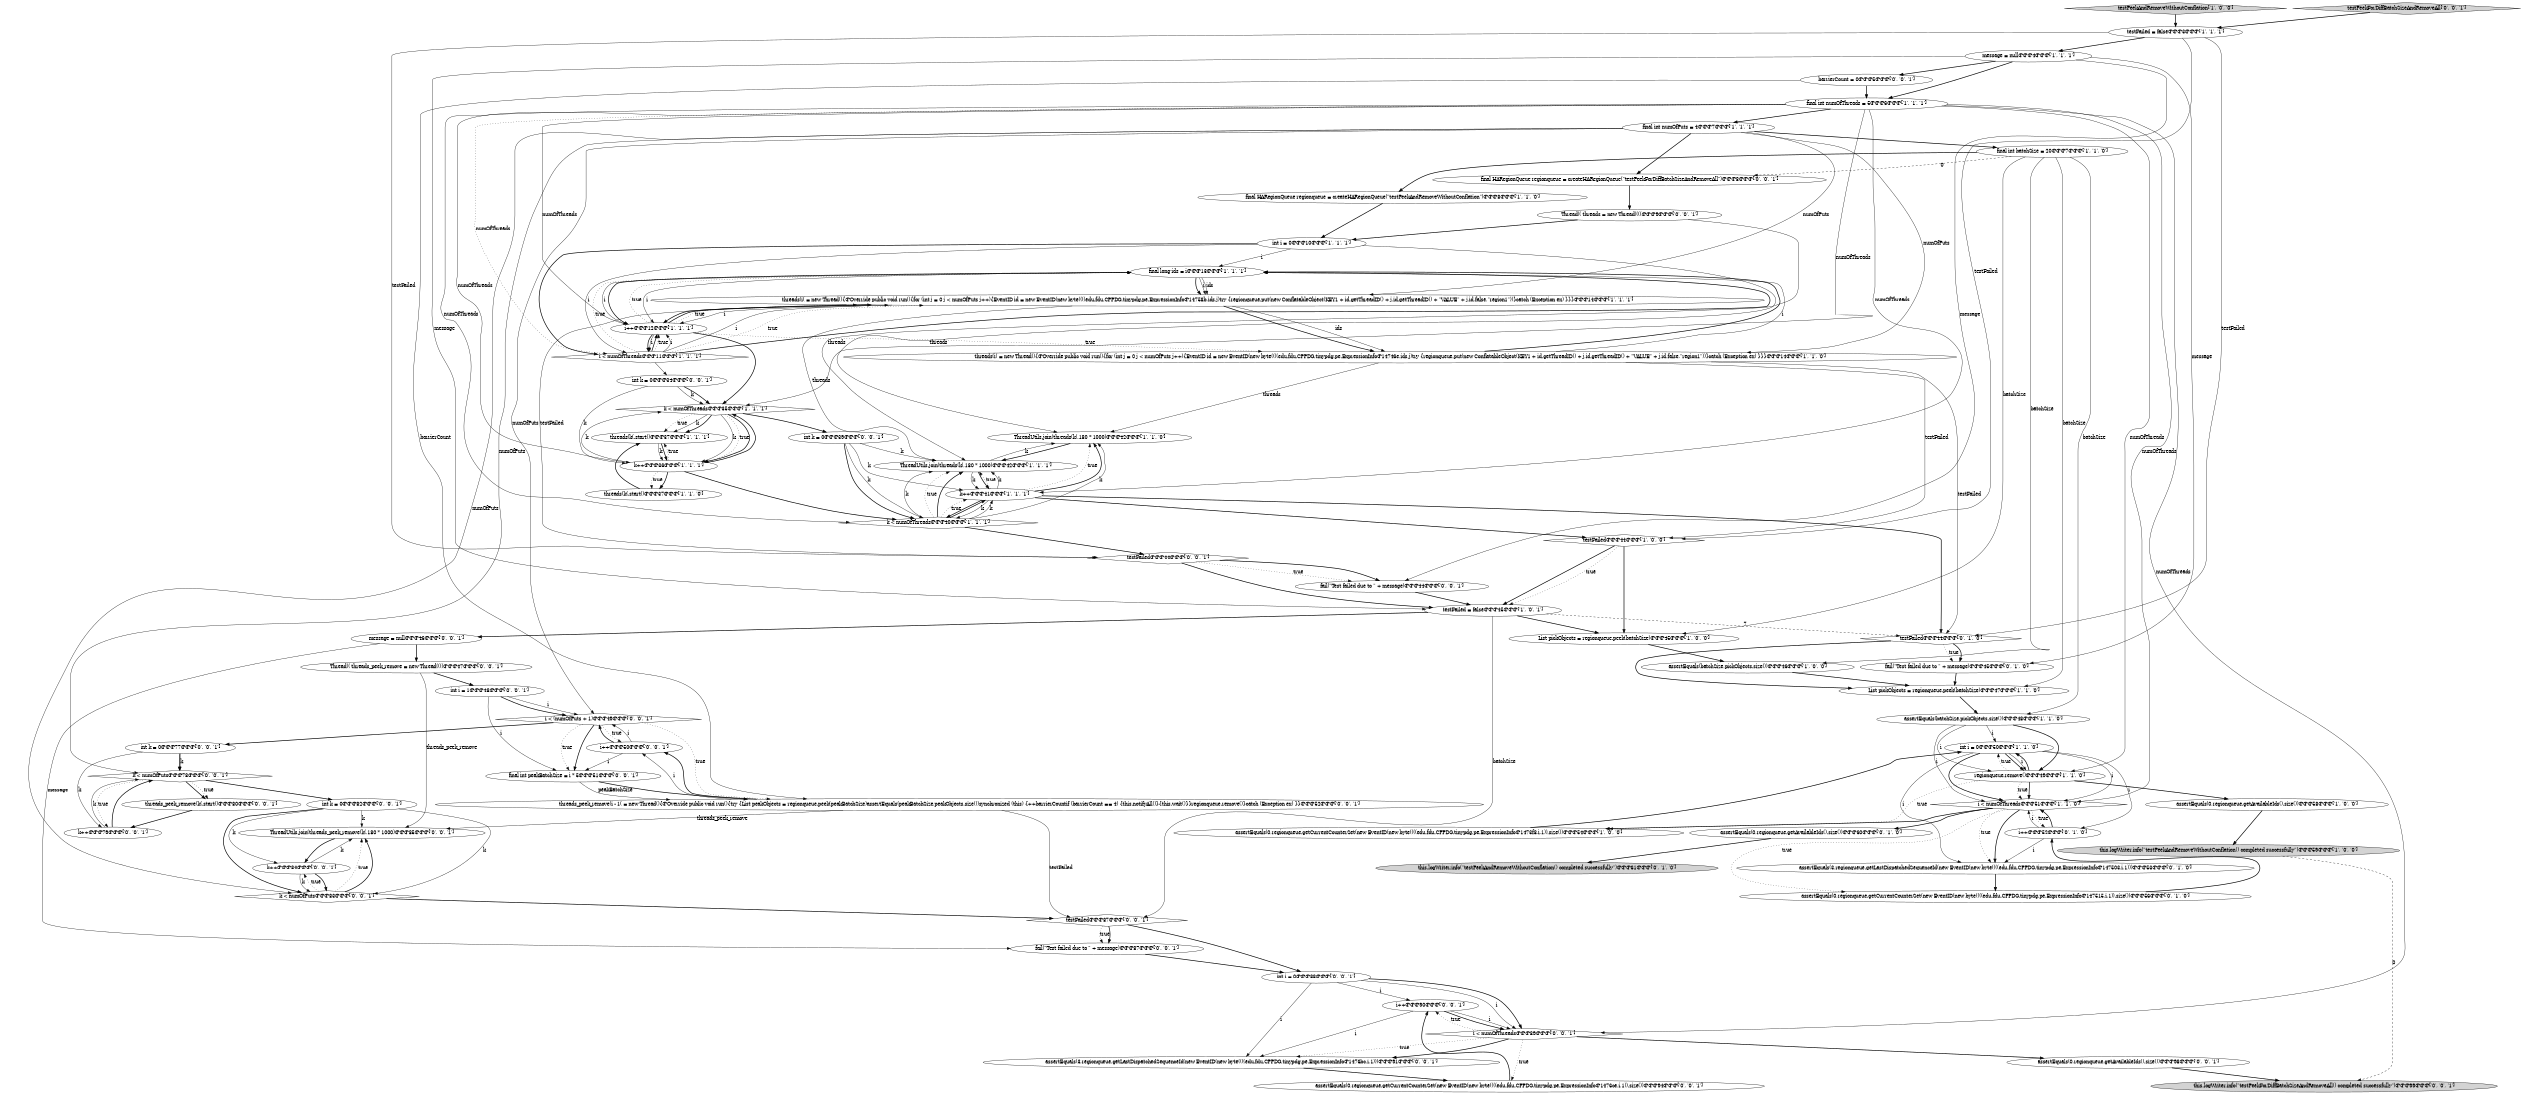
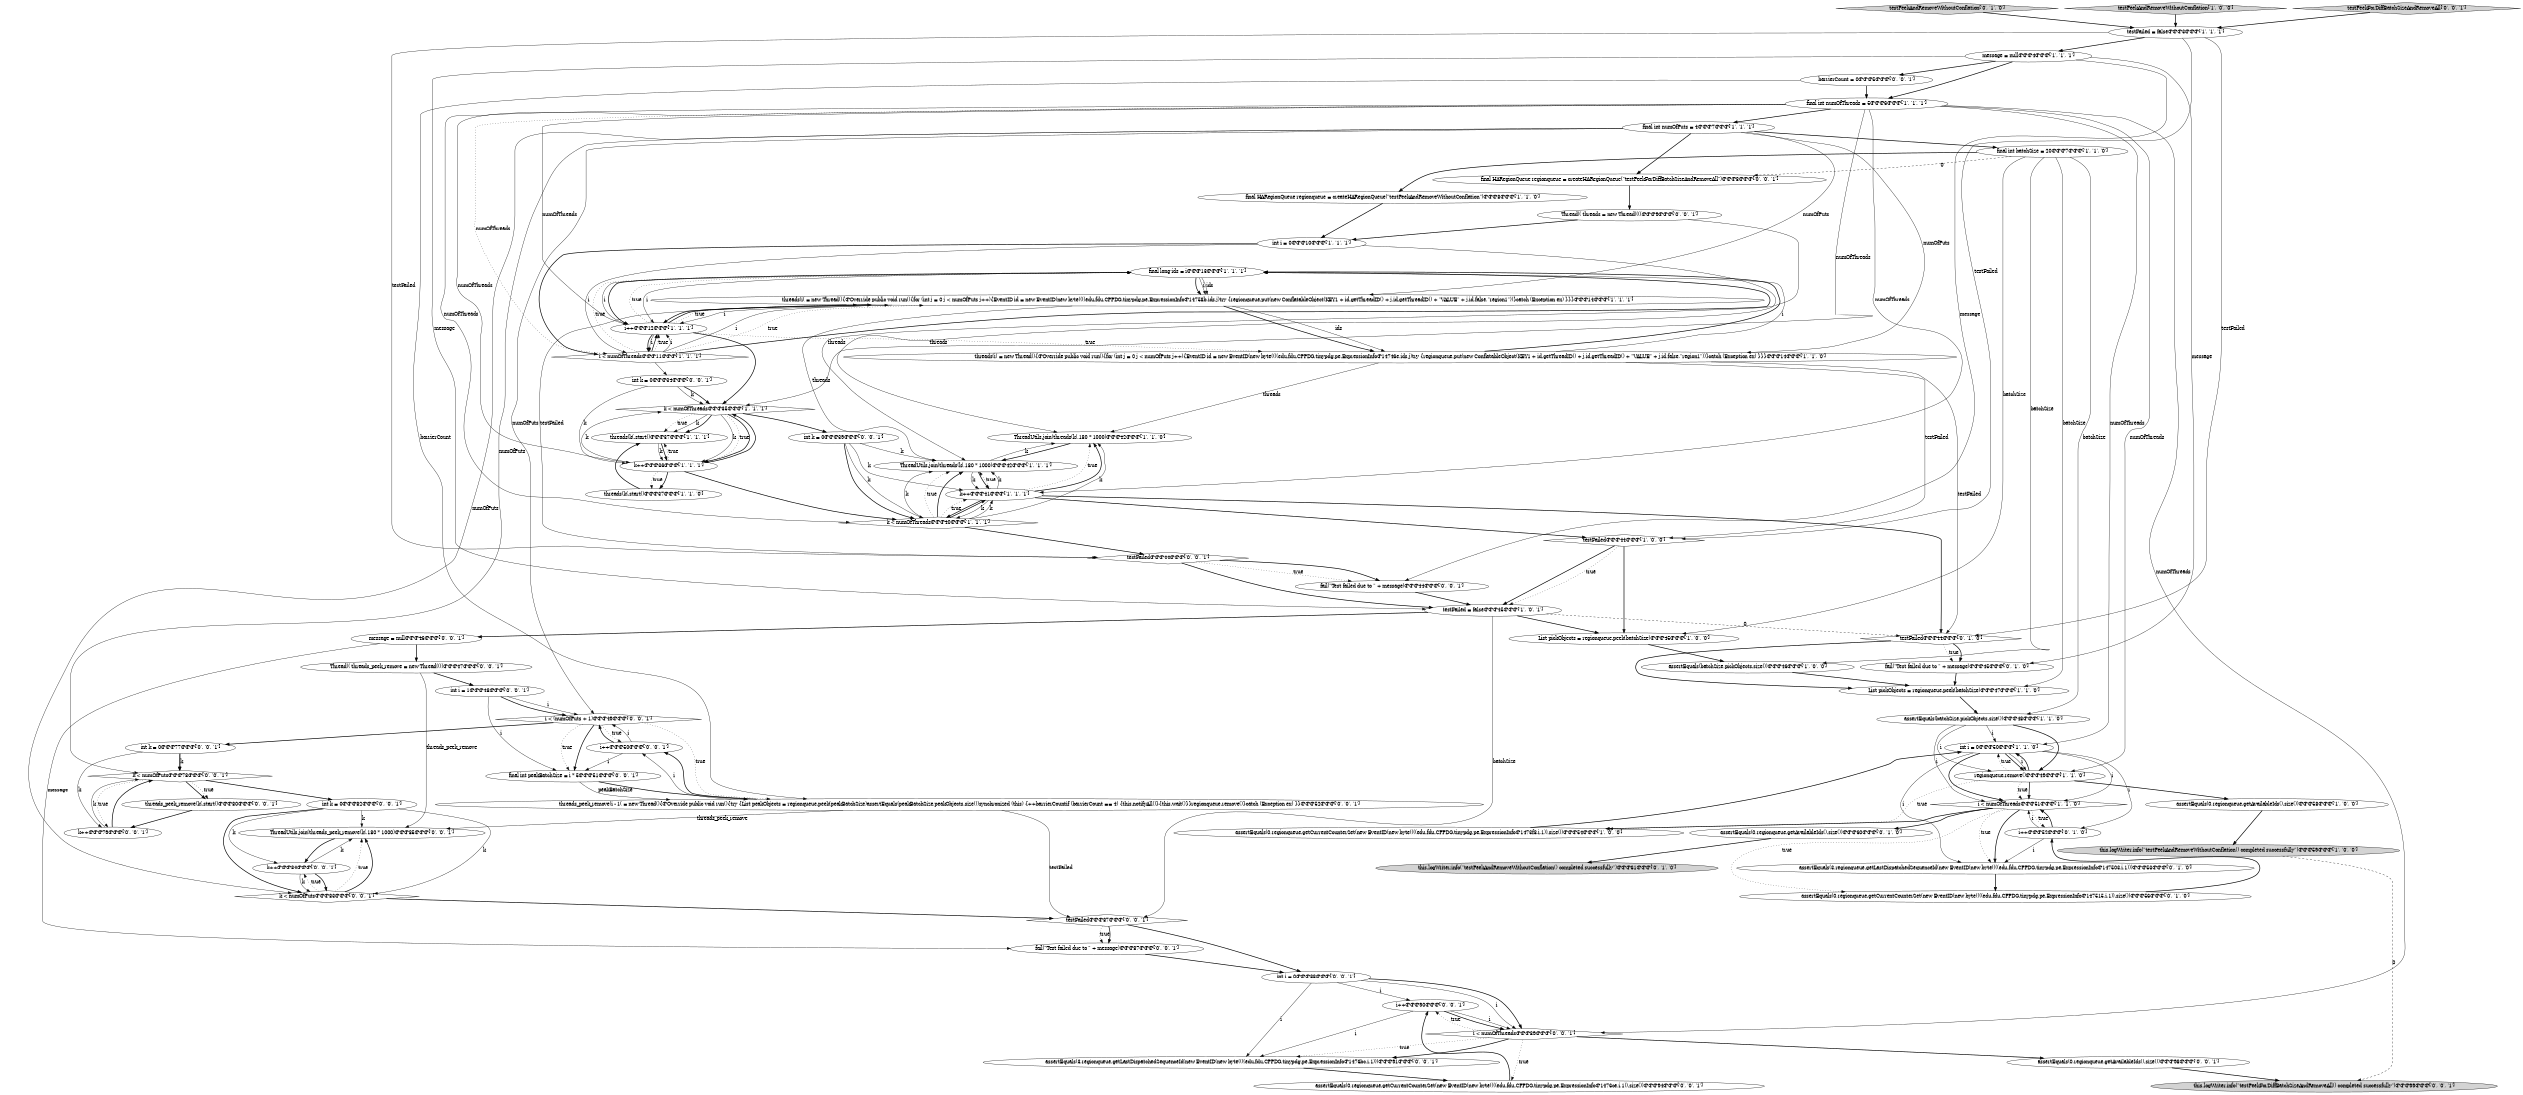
node "testPeekAndRemoveWithoutConflation['0', '1', '0']": added
edge "int i = 0@@@10@@@['1', '1', '1']" -> "final long ids = i@@@13@@@['1', '1', '1']": removed, label "i"
edge "final int numOfThreads = 5@@@6@@@['1', '1', '1']" -> "i < numOfThreads@@@51@@@['1', '1', '0']": now "final int numOfThreads = 5@@@6@@@['1', '1', '1']" -> "int i = 0@@@50@@@['1', '1', '0']"
edge "testFailed = false@@@45@@@['1', '0', '1']" -> "testFailed@@@44@@@['0', '1', '0']": label "7" -> "0"
